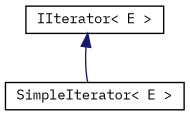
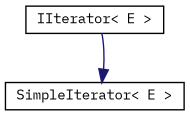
edge "SimpleIterator< E >" -> "IIterator< E >": reversed
